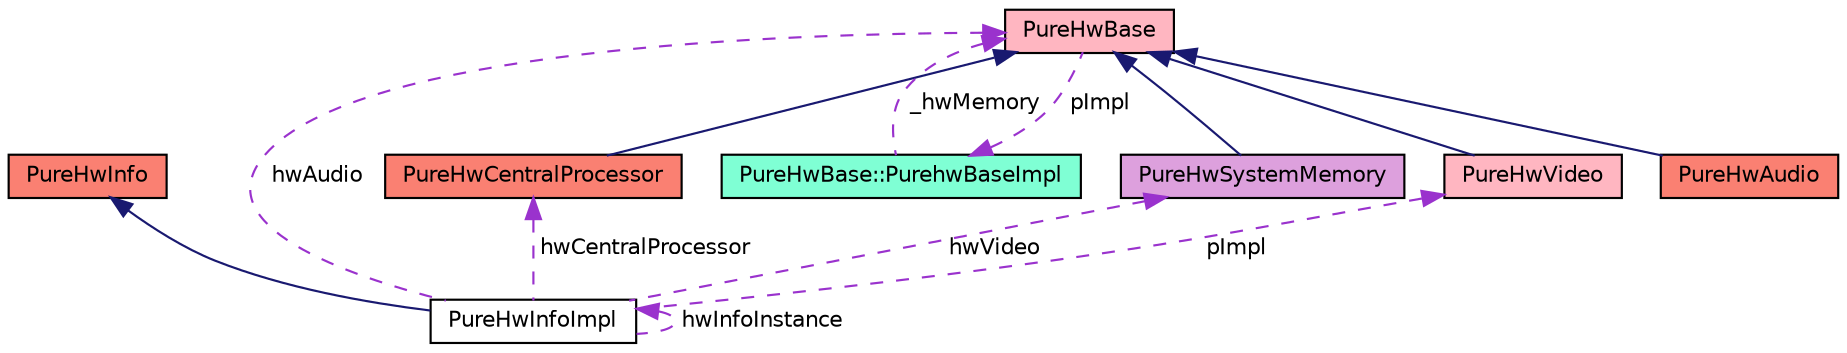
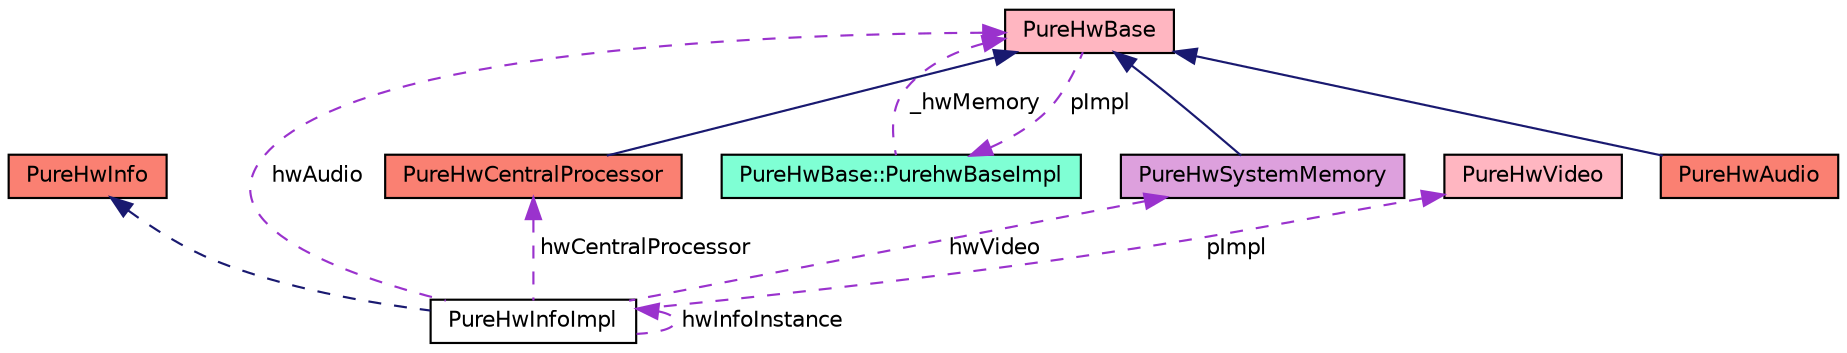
edge "PureHwVideo" -> "PureHwBase": removed
edge "PureHwInfoImpl" -> "PureHwInfo": style solid -> dashed
